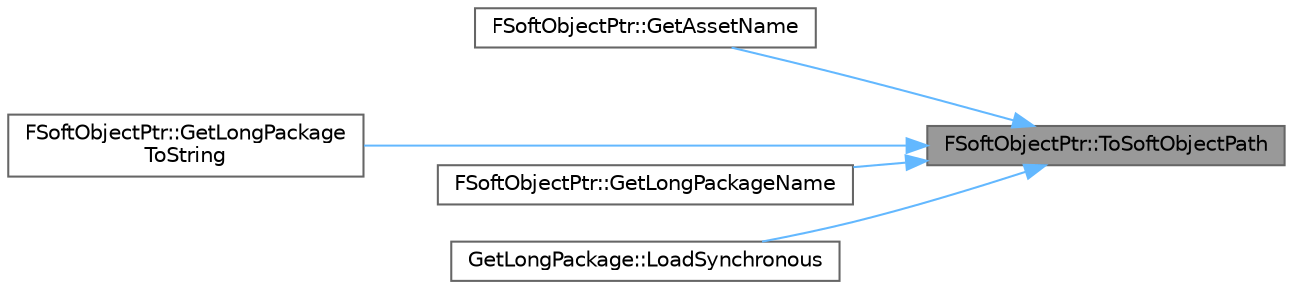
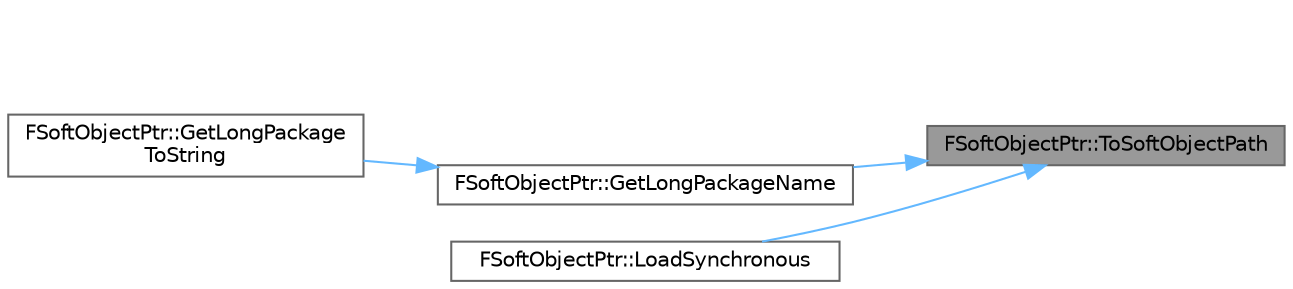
node "FSoftObjectPtr::GetAssetName": removed
edge "FSoftObjectPtr::GetLongPackage ToString" -> "FSoftObjectPtr::ToSoftObjectPath": now "FSoftObjectPtr::GetLongPackage ToString" -> "FSoftObjectPtr::GetLongPackageName"
node "GetLongPackage::LoadSynchronous": label "GetLongPackage::LoadSynchronous" -> "FSoftObjectPtr::LoadSynchronous"
